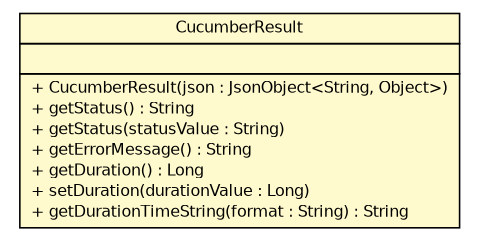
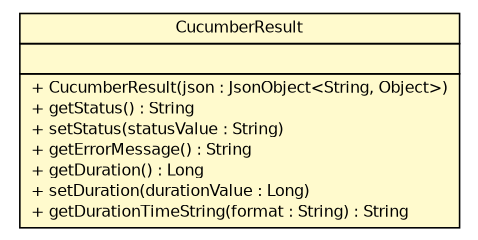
node "CucumberResult": text "+ getStatus(statusValue : String)" -> "+ setStatus(statusValue : String)"
